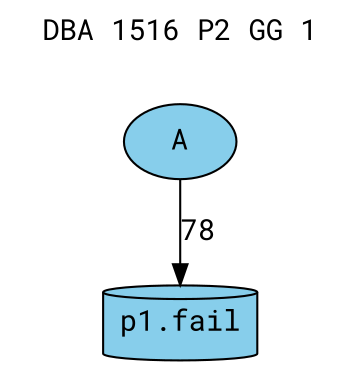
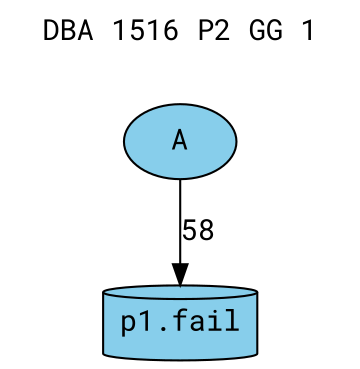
edge "A" -> "p1.fail": label "78" -> "58"
